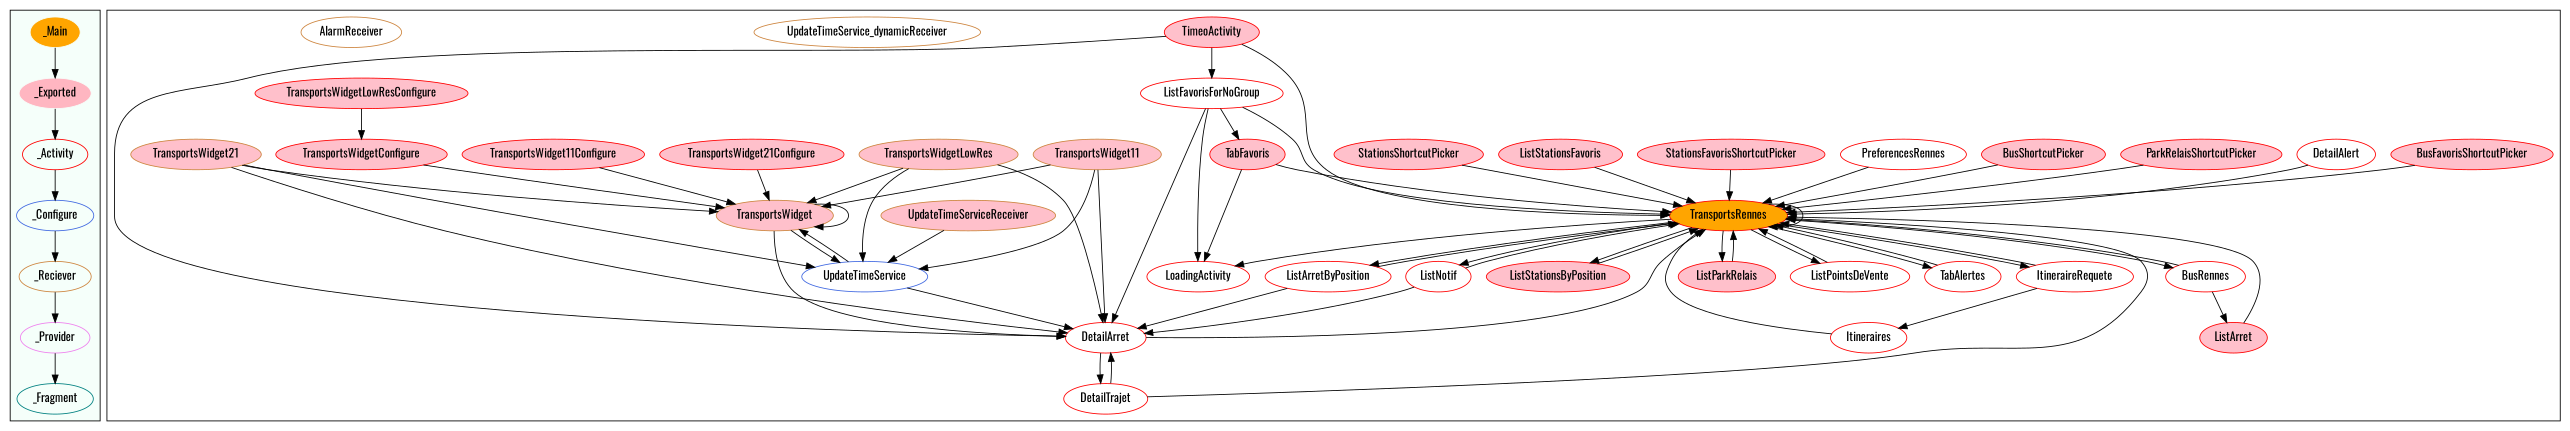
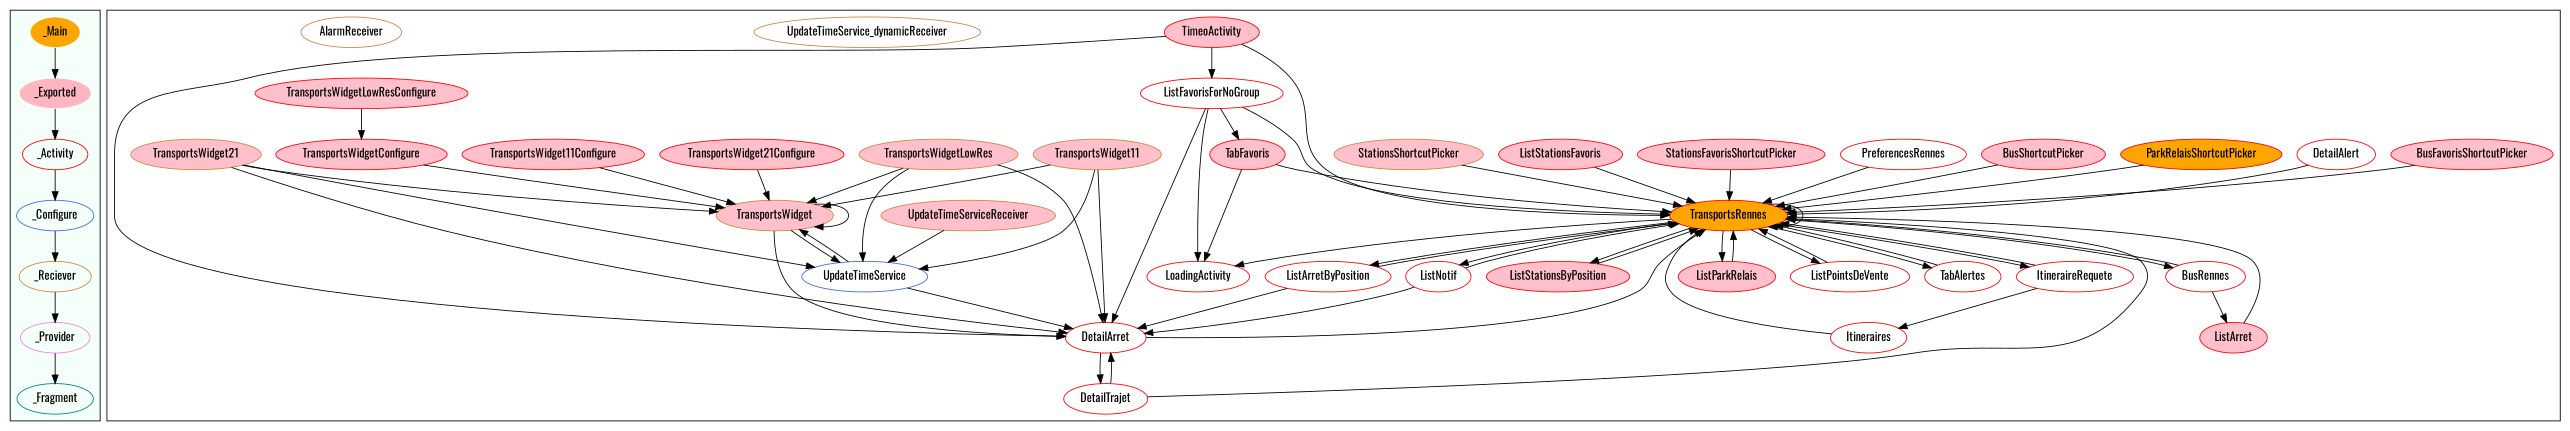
node "StationsShortcutPicker": color red -> peru
node "ParkRelaisShortcutPicker": fillcolor pink -> orange
